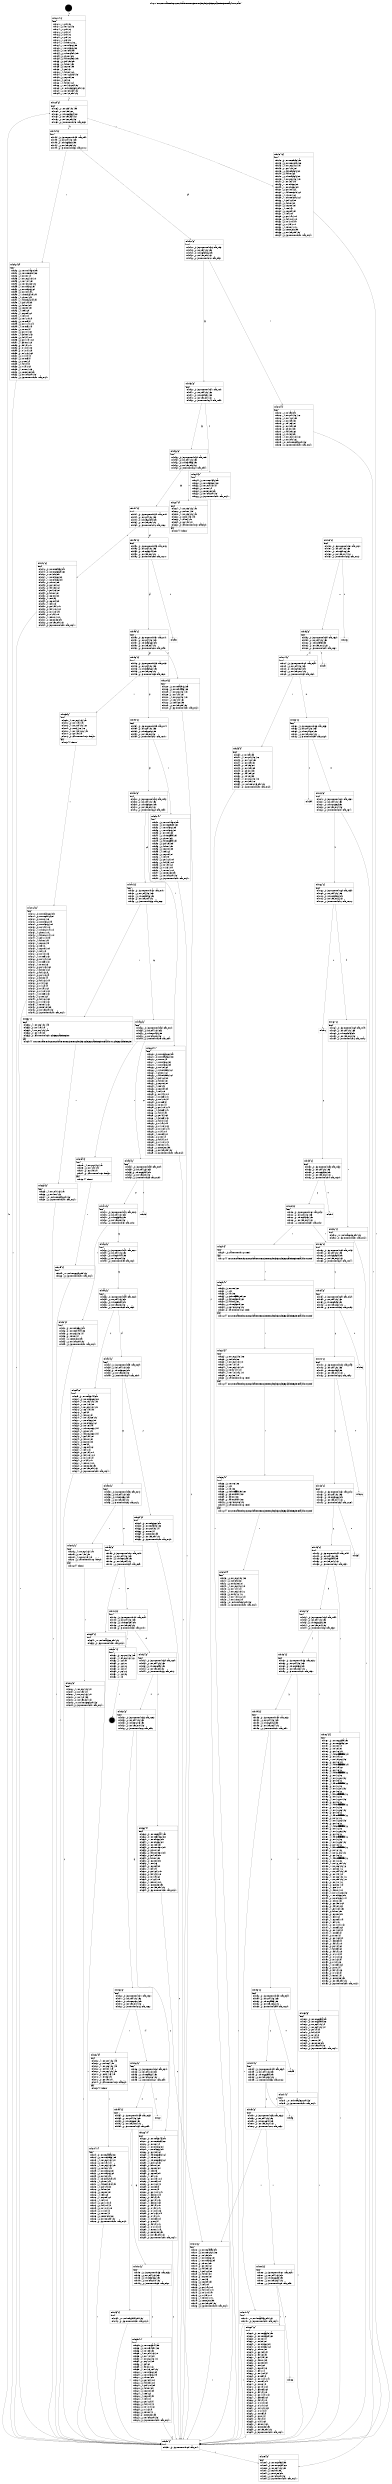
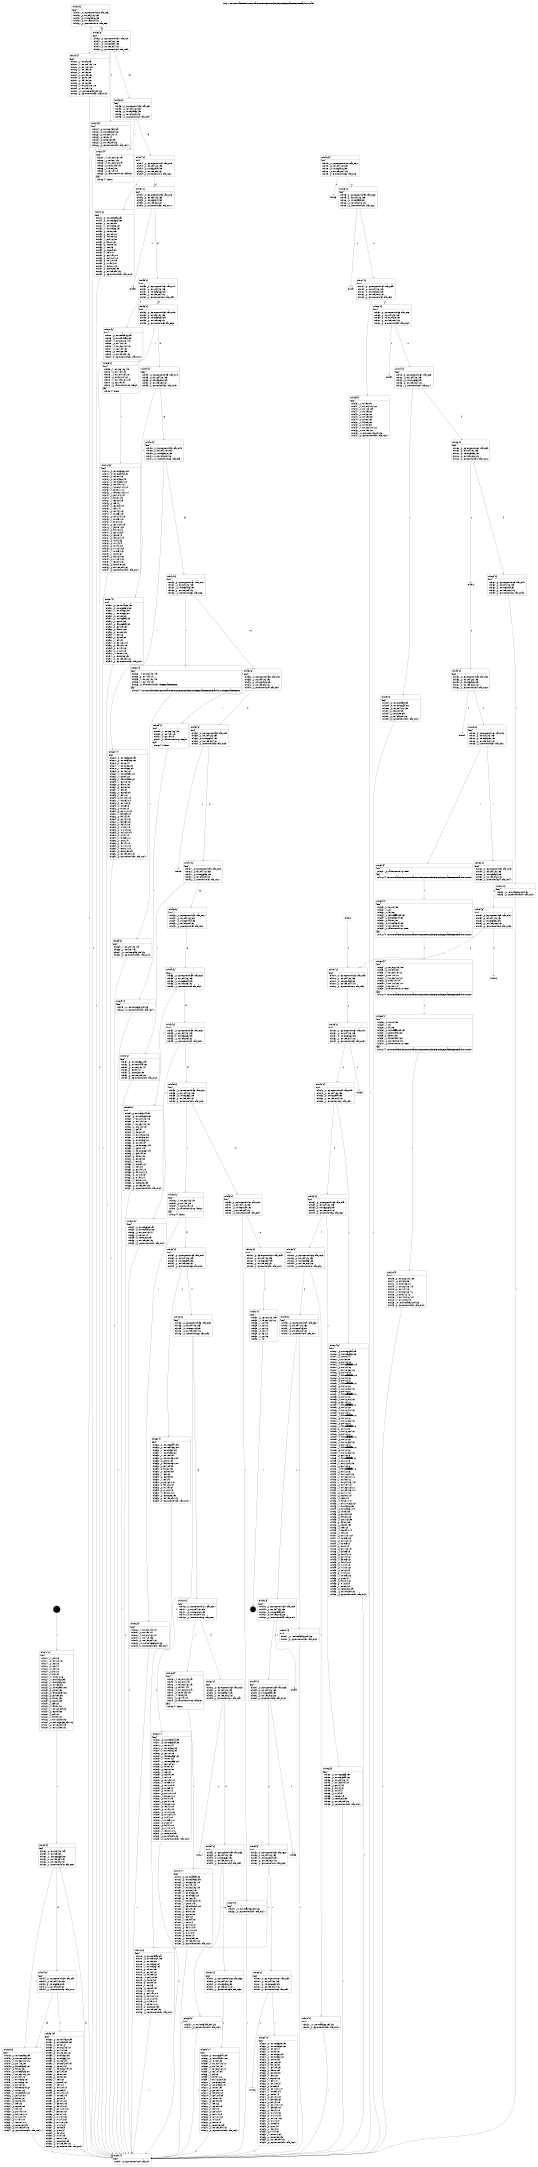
edge "0x401904 [28]" -> "0x401920 [28]": now "0x401904 [28]" -> "0x4024ce [123]"
edge "0x401d10 [28]" -> "0x402808": reversed
edge "0x401b18 [28]" -> "0x401b34 [28]": now "0x4020b6 [16]" -> "0x401b34 [28]"
edge "0x402bb1 [5]" -> "0x4020e4 [30]": reversed
